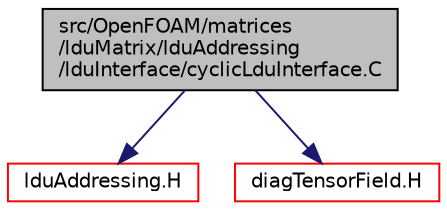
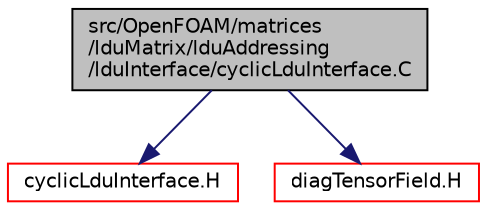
node "lduAddressing.H": label "lduAddressing.H" -> "cyclicLduInterface.H"
